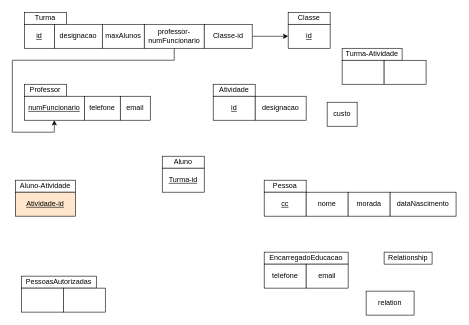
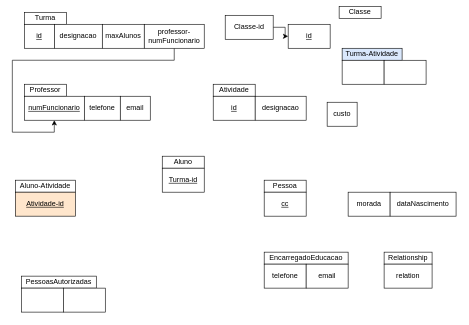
node "Classe": moved (309, 18) -> (360, 12)
node "Classe-id": moved (228, 36) -> (249, 27)
node "Turma-Atividade": fillcolor #ffffff -> #dae8fc
node "nome": removed
node "relation": moved (390, 303) -> (408, 276)
